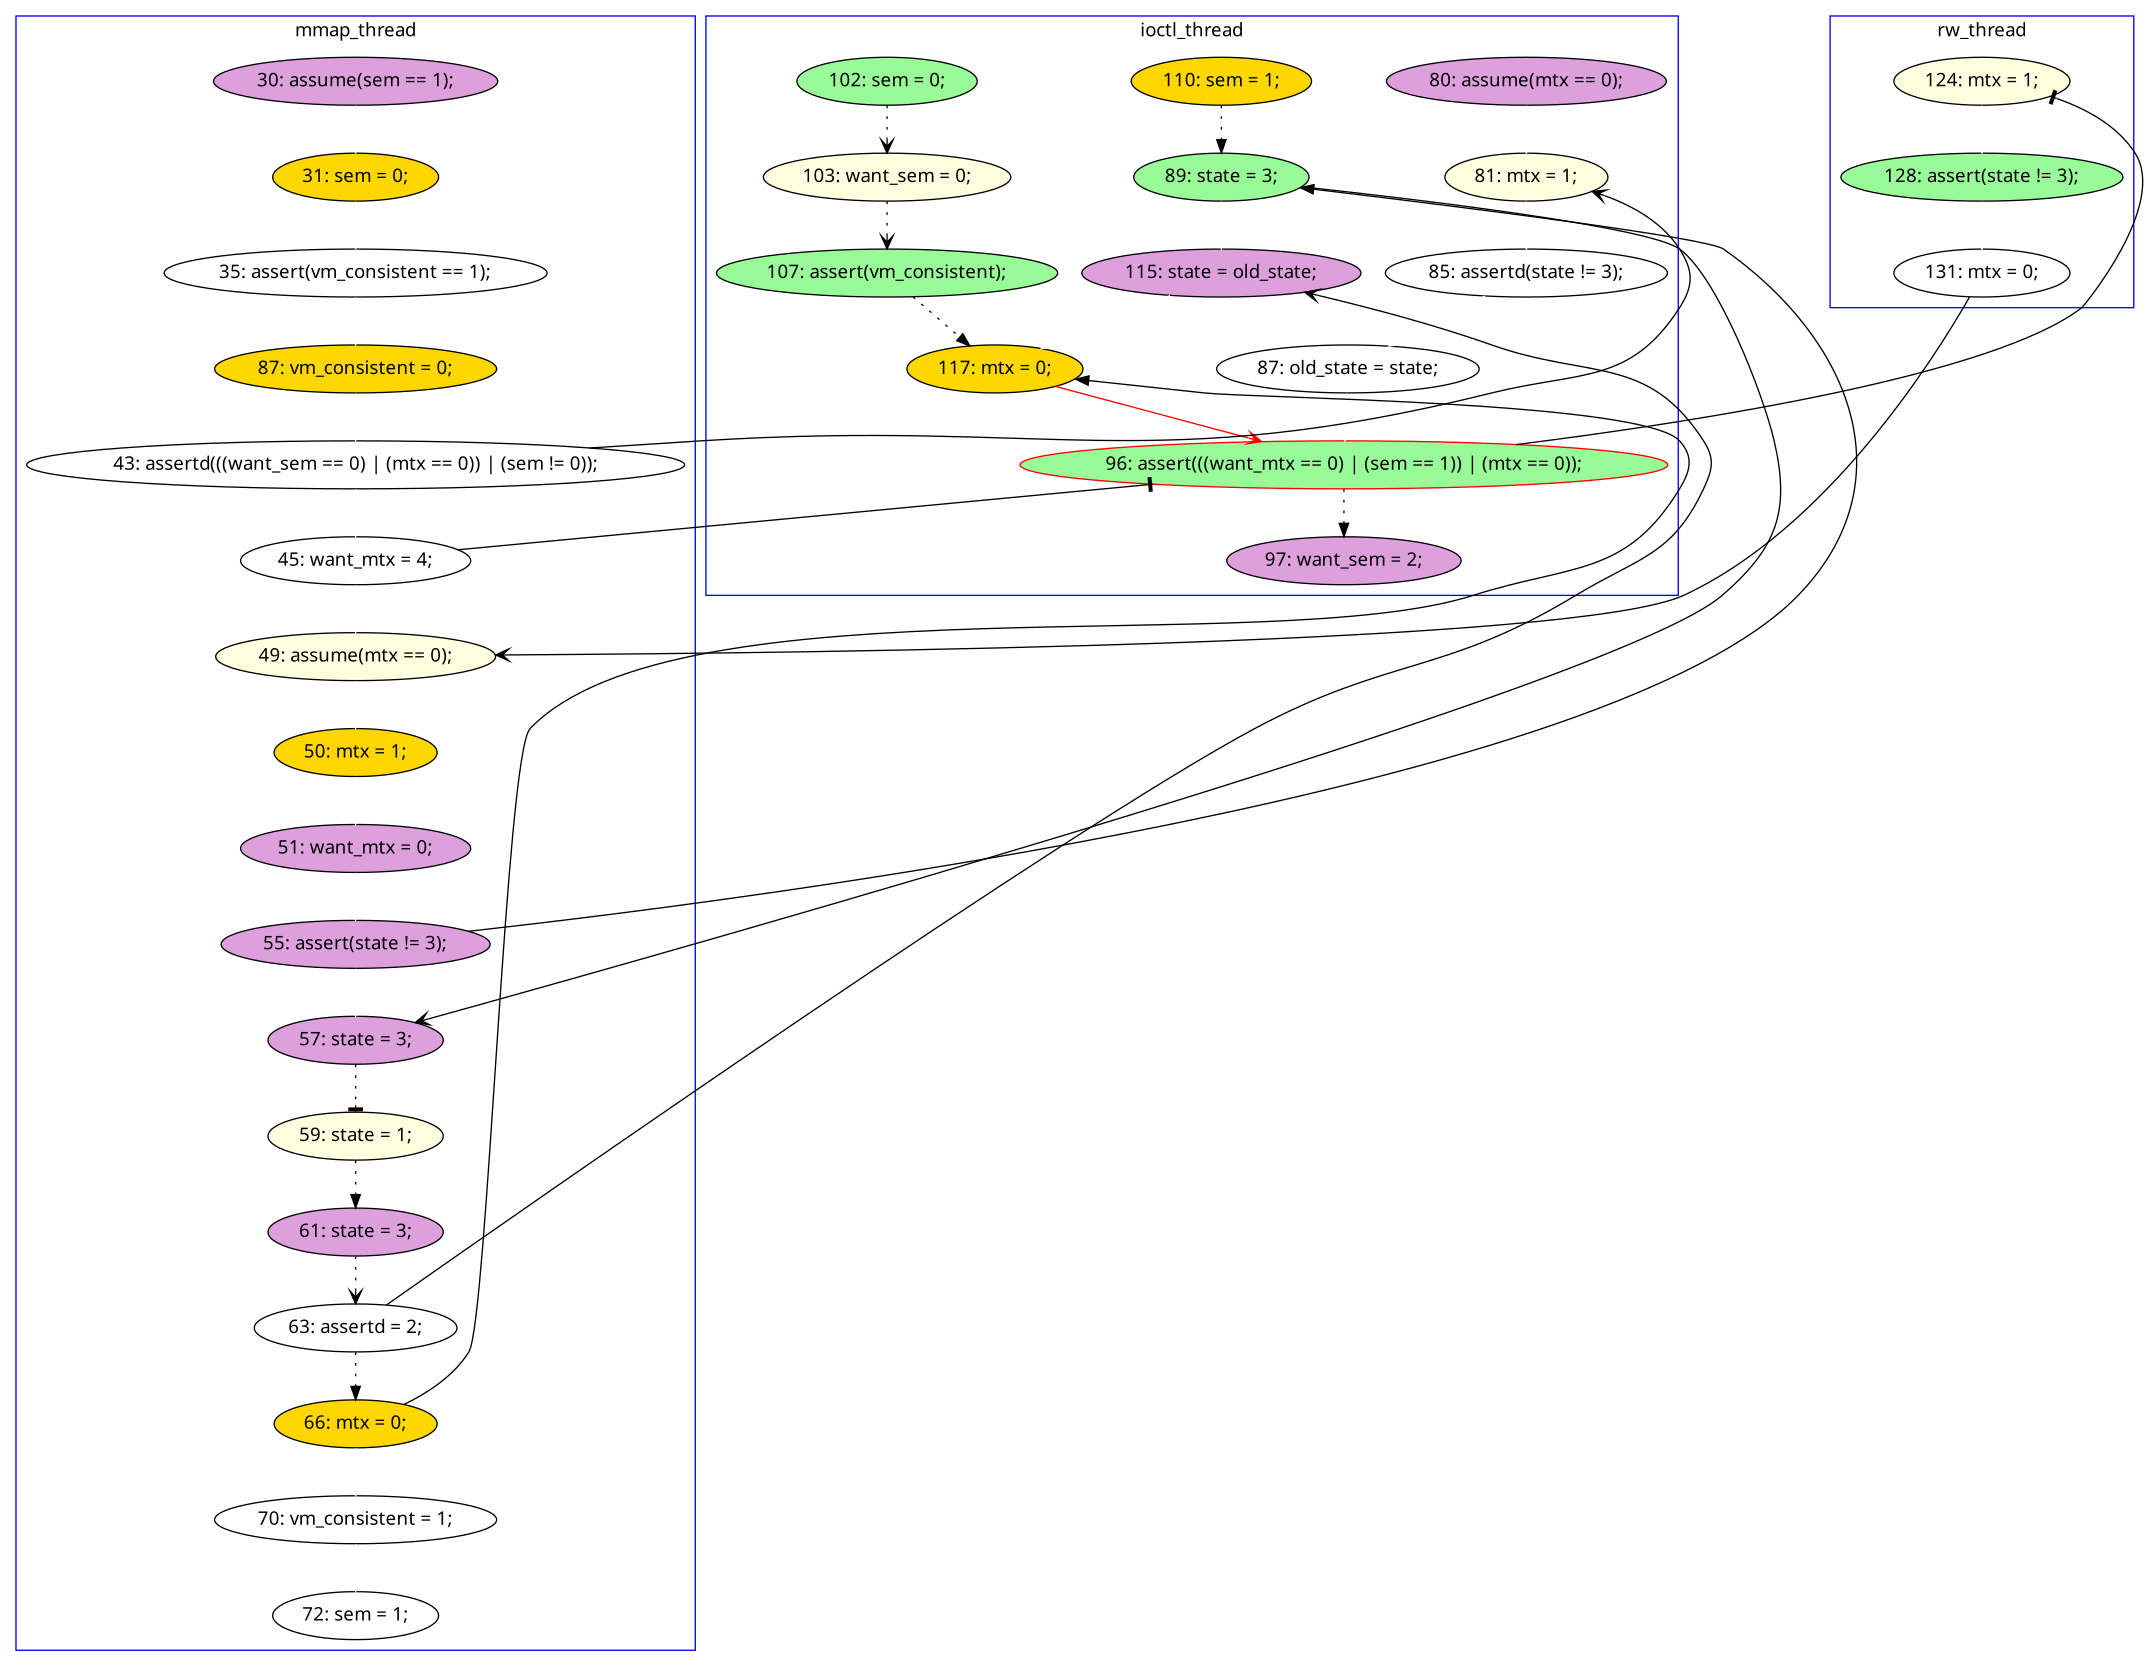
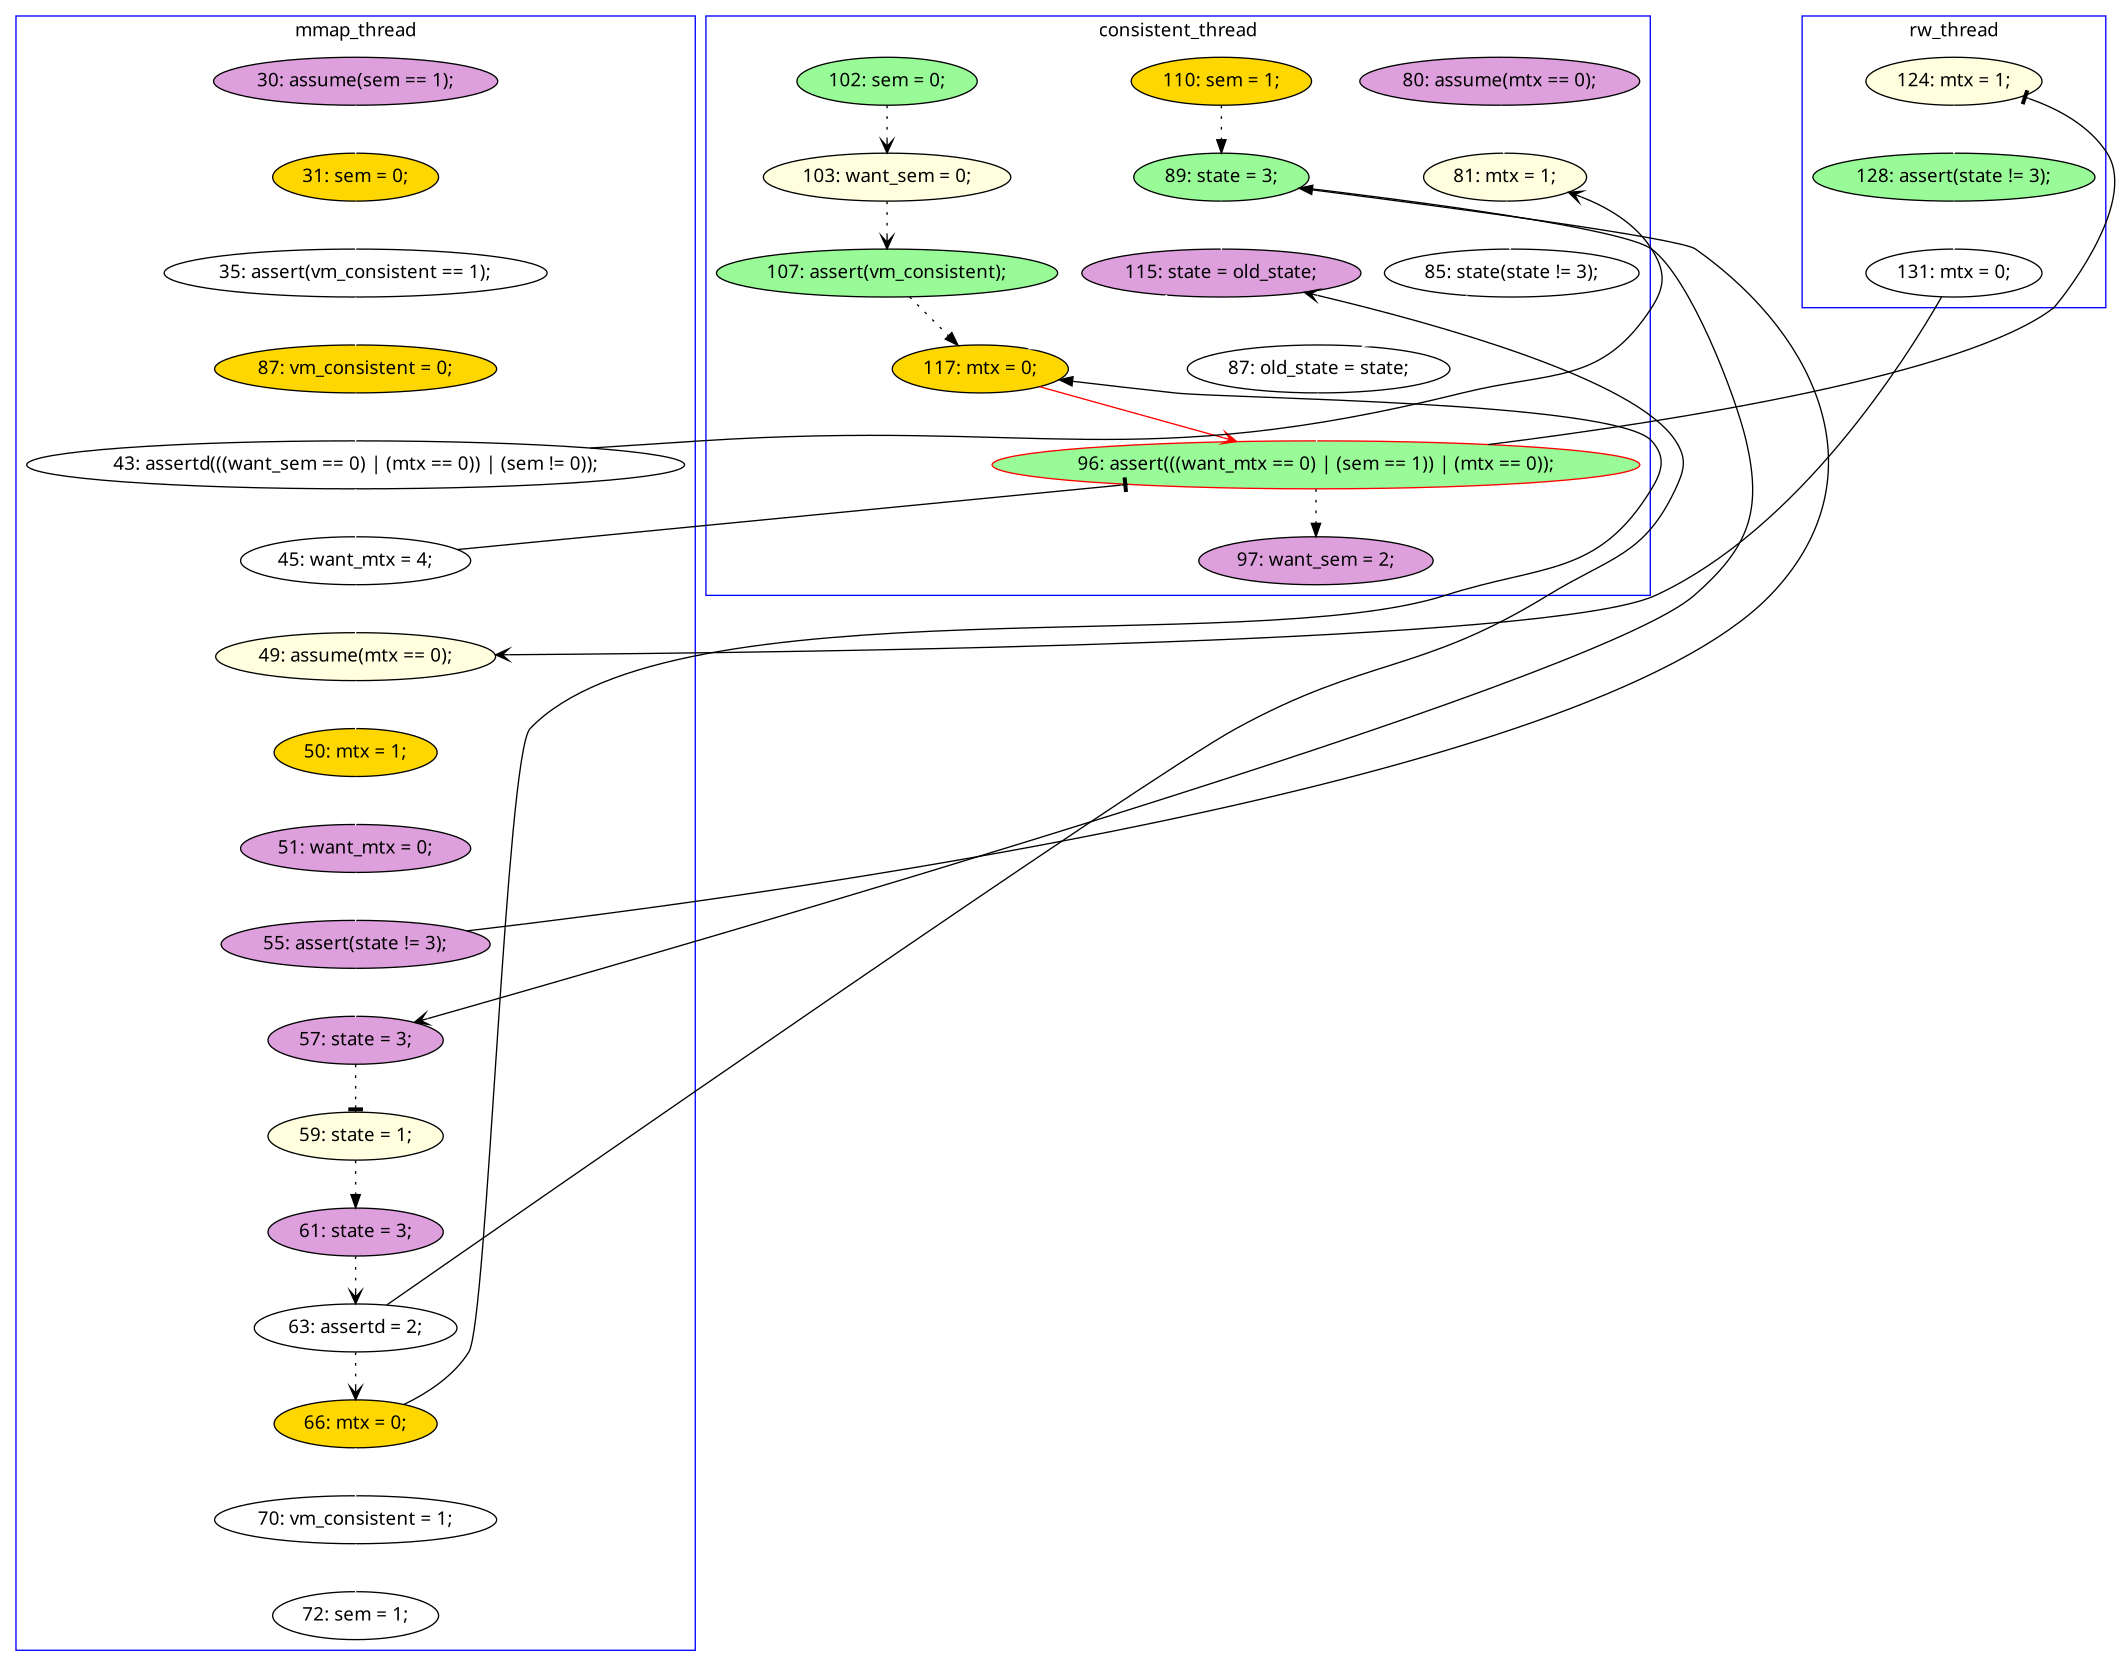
cluster "ioctl_thread": label "ioctl_thread" -> "consistent_thread"
node "85: assertd(state != 3);": label "85: assertd(state != 3);" -> "85: state(state != 3);"
edge "63: assertd = 2;" -> "66: mtx = 0;": arrowhead normal -> vee
